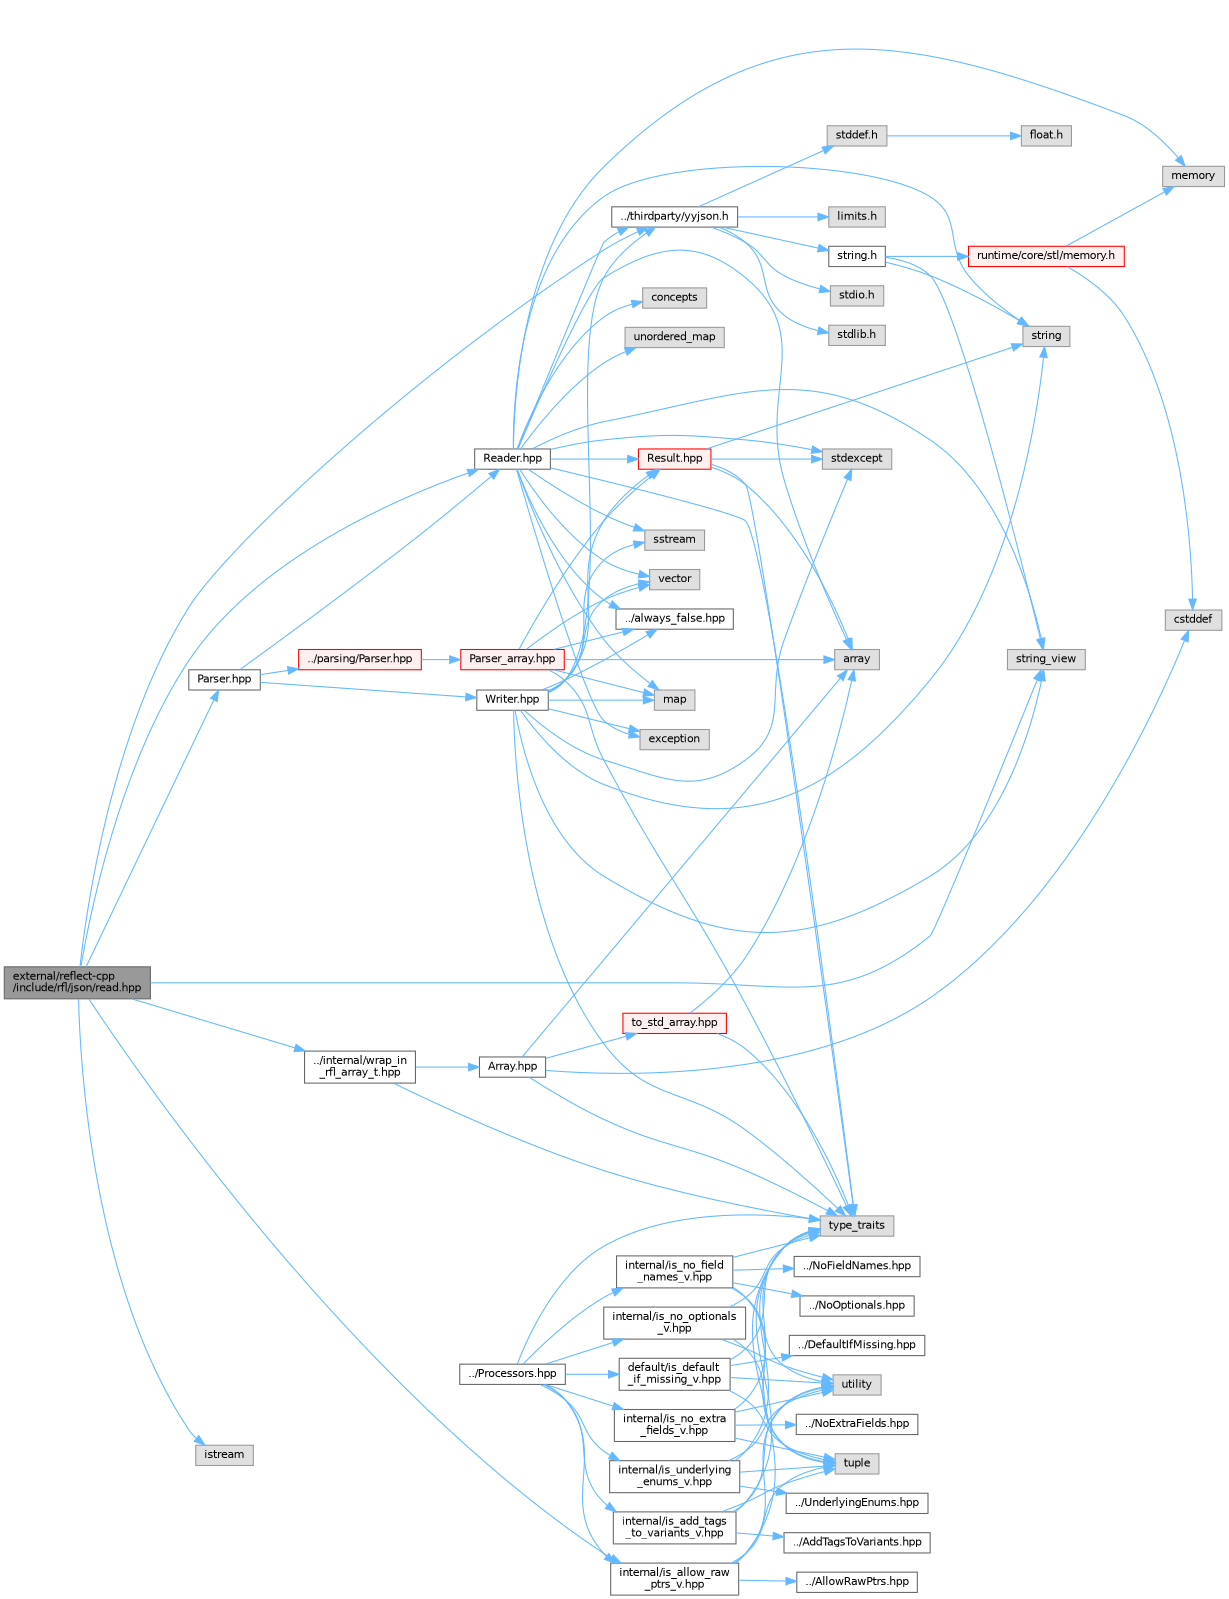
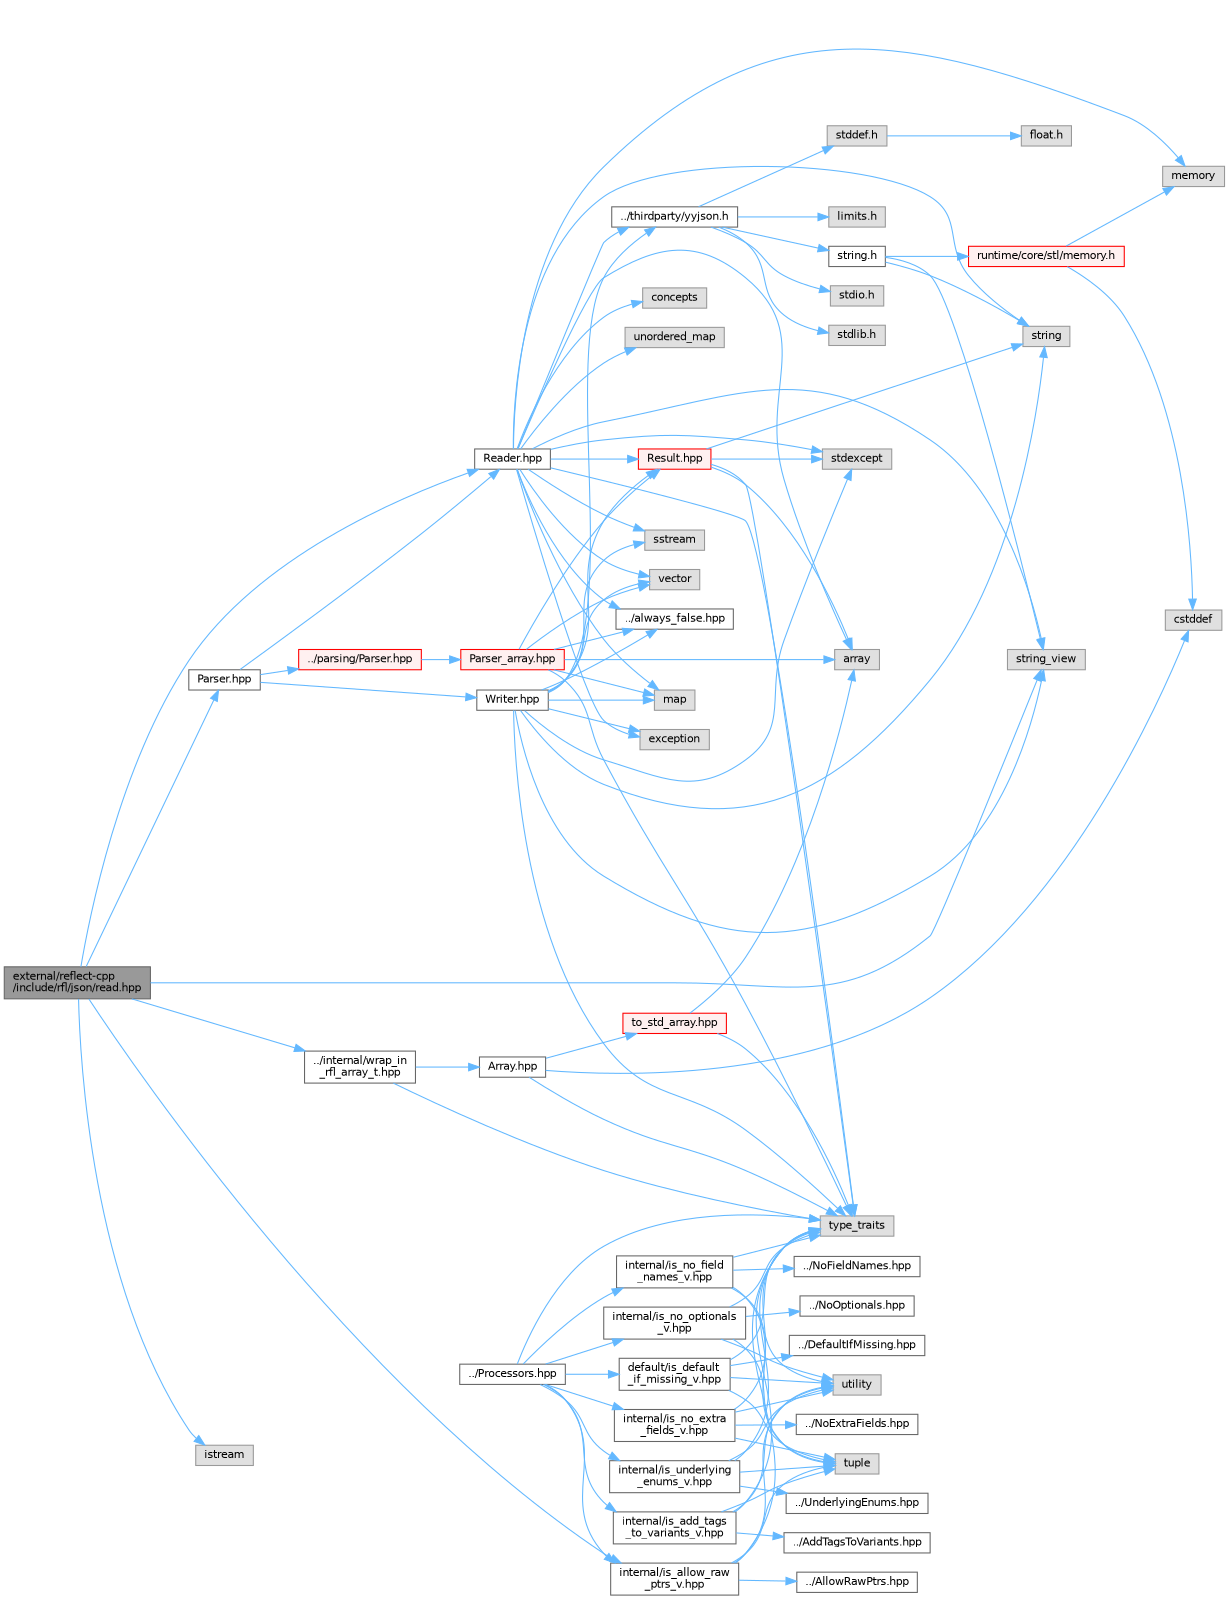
edge "external/reflect-cpp /include/rfl/json/read.hpp" -> "../thirdparty/yyjson.h": removed
edge "Array.hpp" -> "array": removed
edge "internal/is_no_field _names_v.hpp" -> "../NoOptionals.hpp": now "internal/is_no_optionals _v.hpp" -> "../NoOptionals.hpp"
